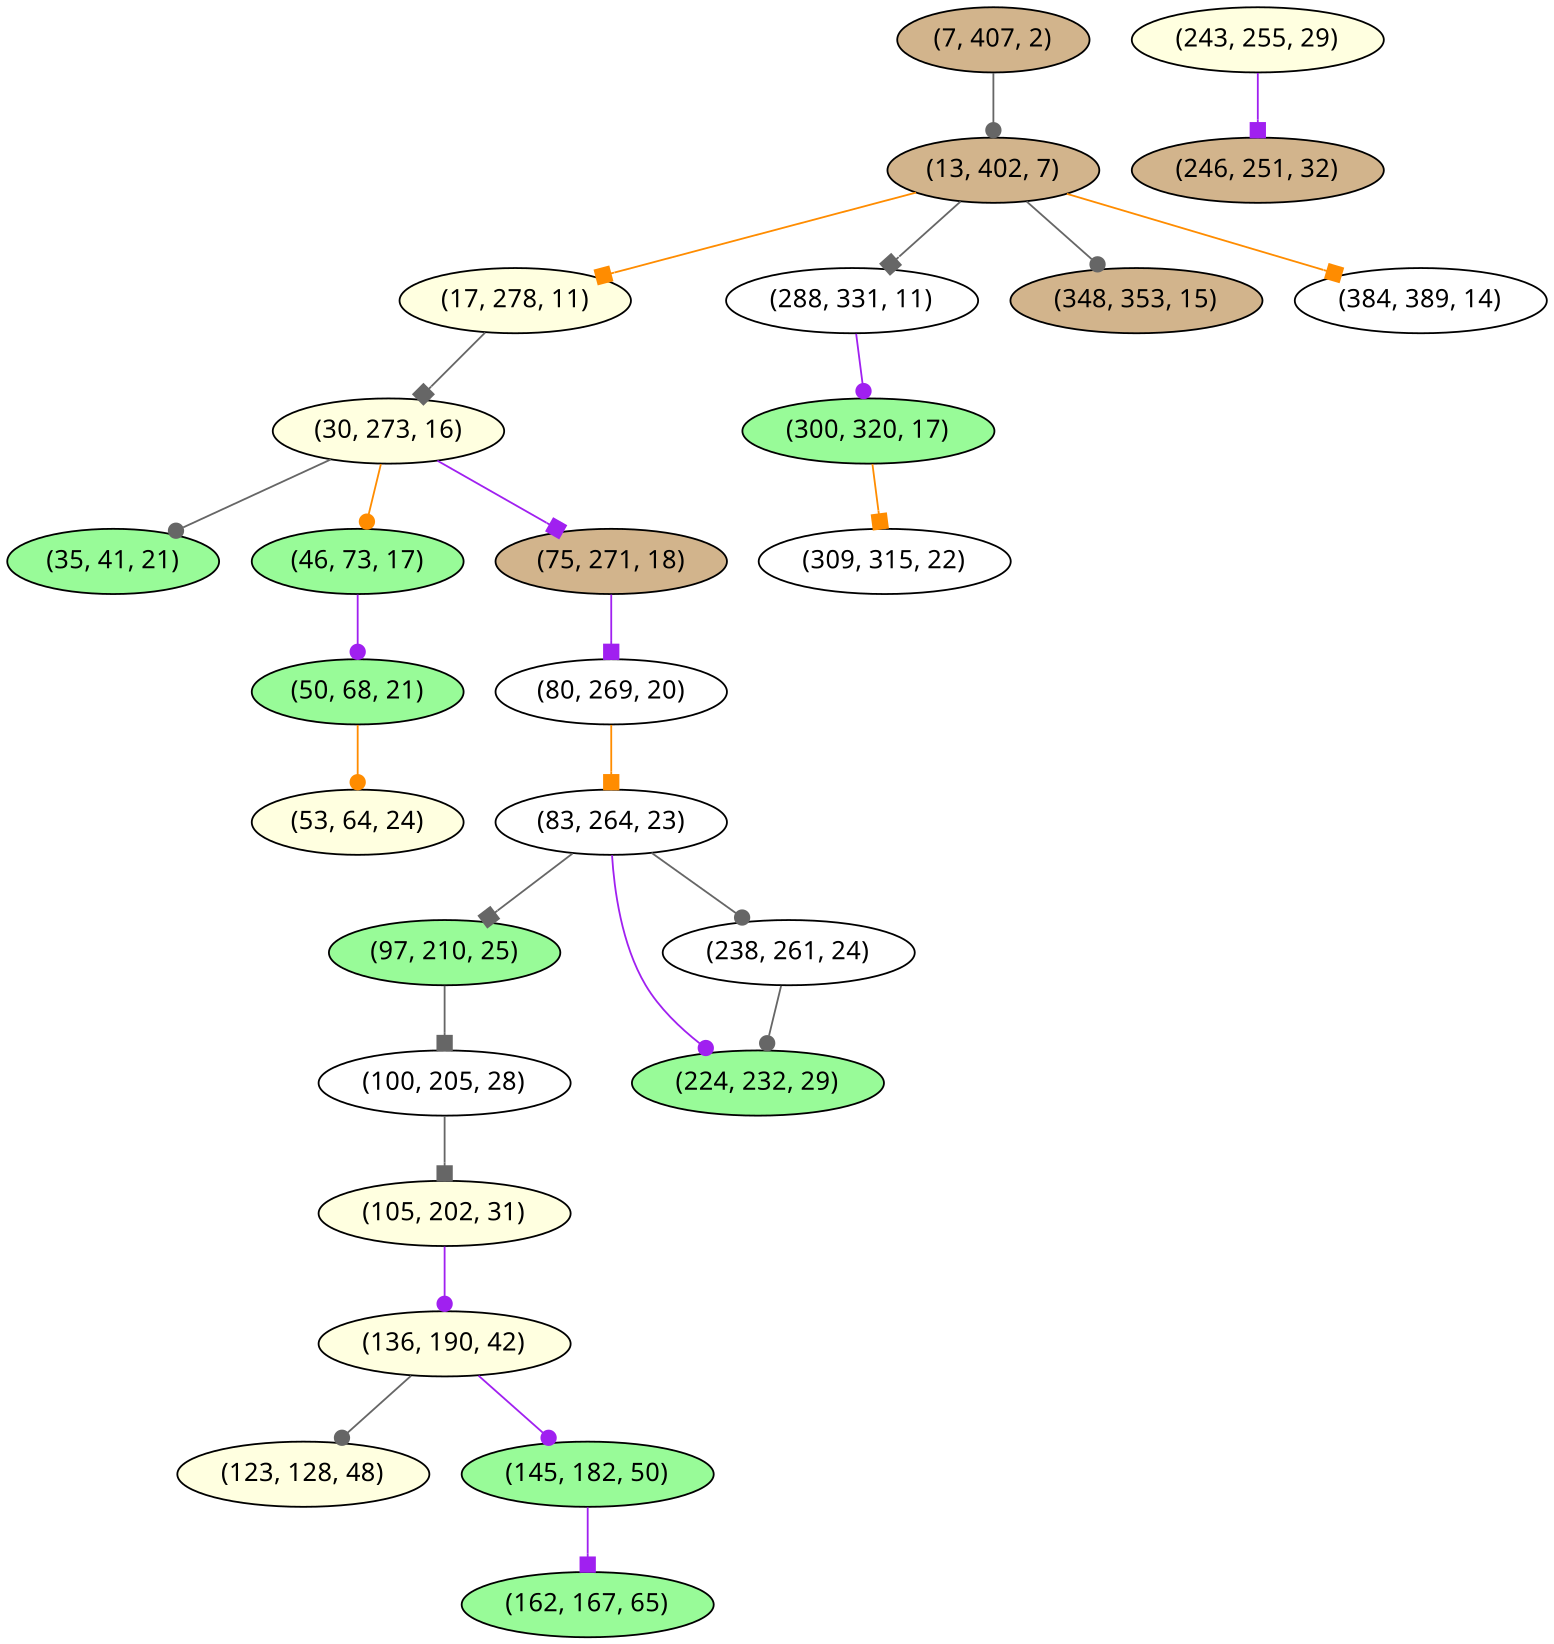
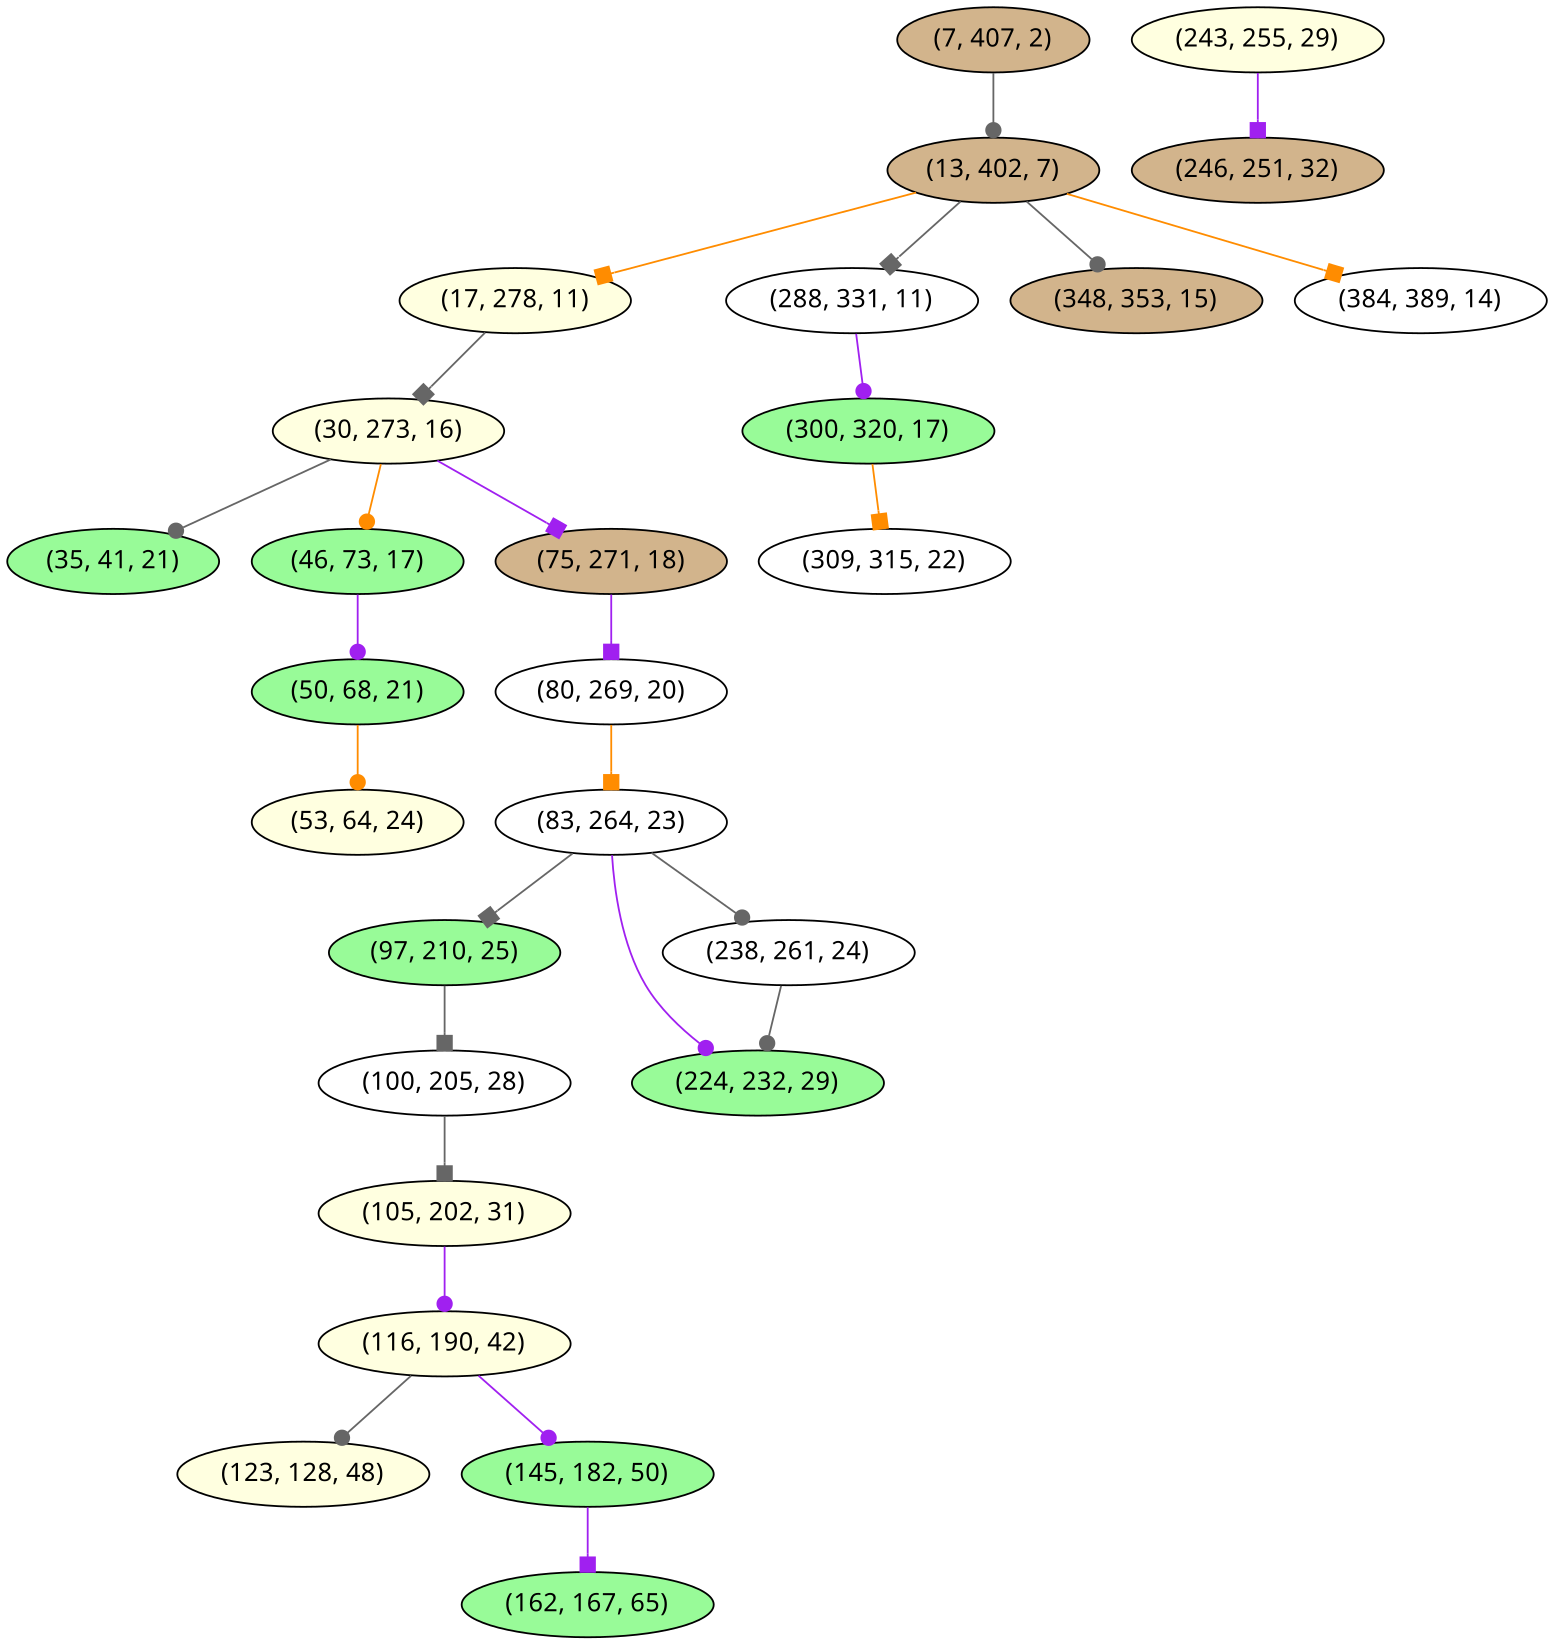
node "(136, 190, 42)": label "(136, 190, 42)" -> "(116, 190, 42)"
